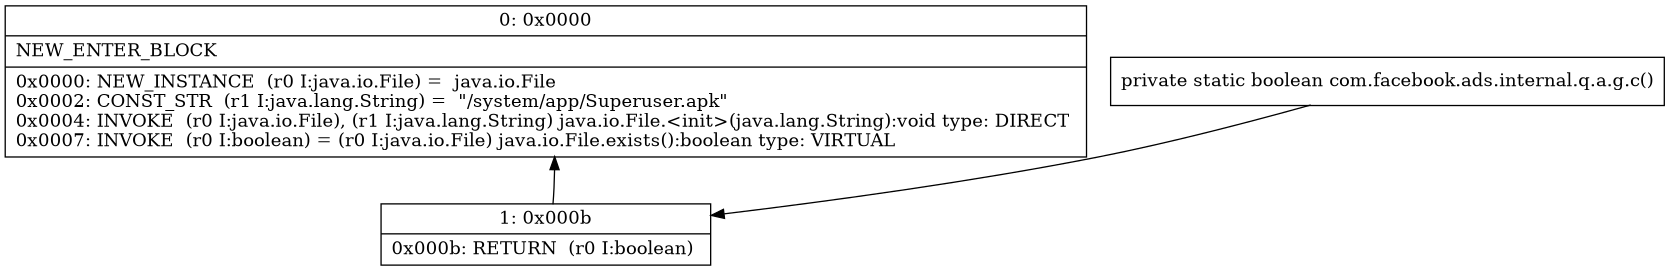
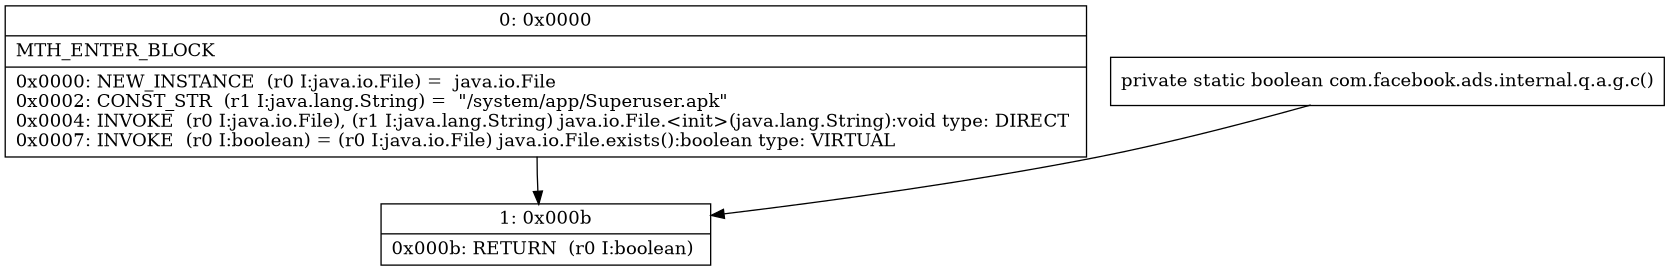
node "0: 0x0000": text "NEW_ENTER_BLOCK" -> "MTH_ENTER_BLOCK"
edge "1: 0x000b" -> "0: 0x0000": reversed
